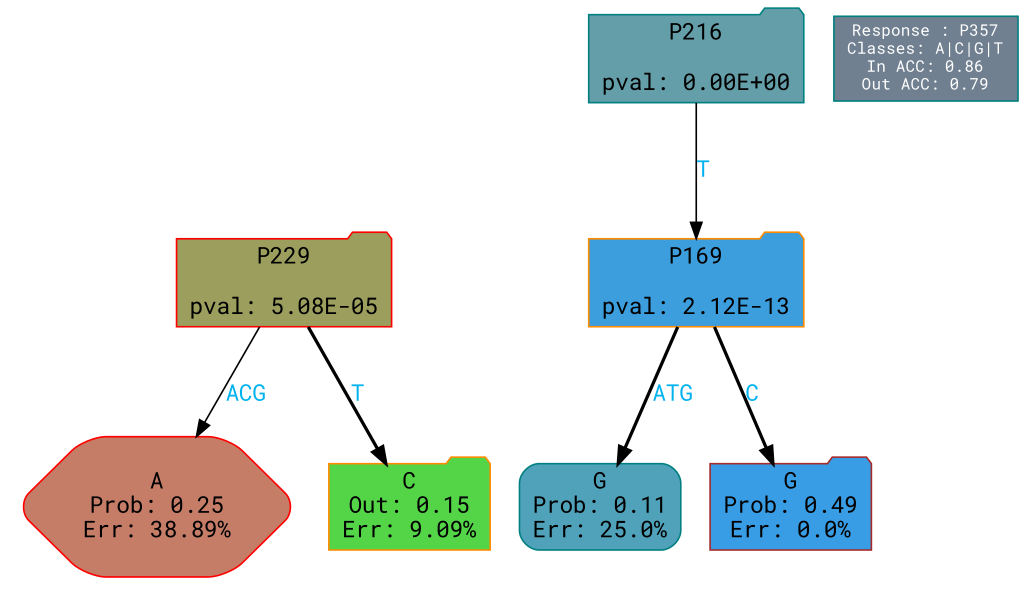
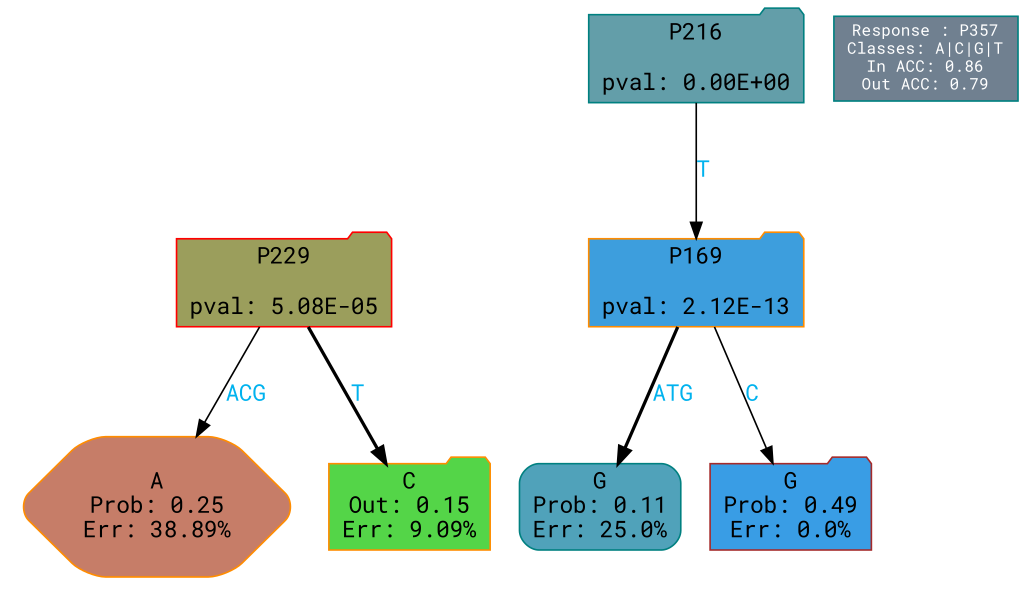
edge "P169 pval: 2.12E-13" -> "G Prob: 0.49 Err: 0.0%": style bold -> solid
node "A Prob: 0.25 Err: 38.89%": color red -> darkorange
